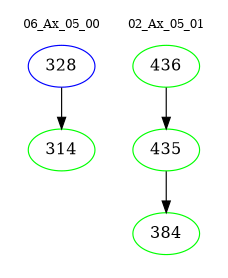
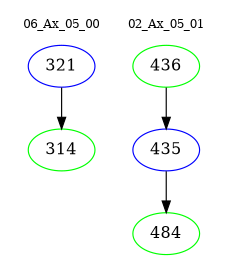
node "328": label "328" -> "321"
node "435": color green -> blue
node "384": label "384" -> "484"
